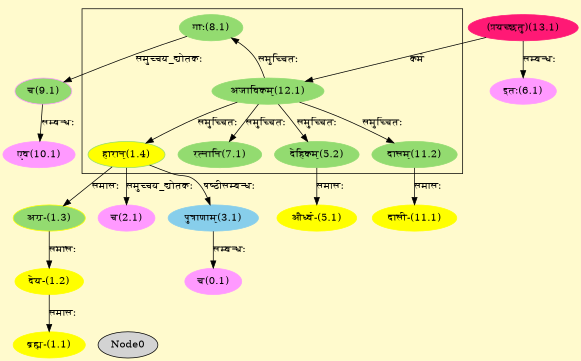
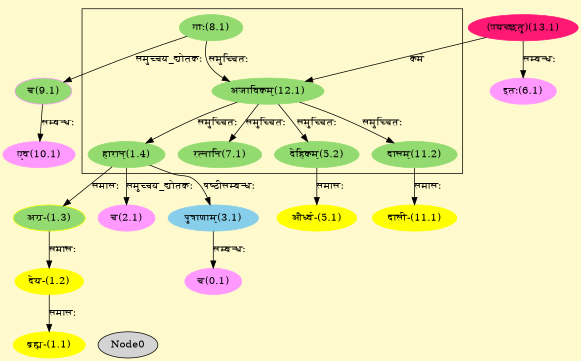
edge "अजाविकम्(12.1)" -> "गाः(8.1)": reversed
node "हारान्(1.4)": fillcolor #ffff00 -> #93db70
